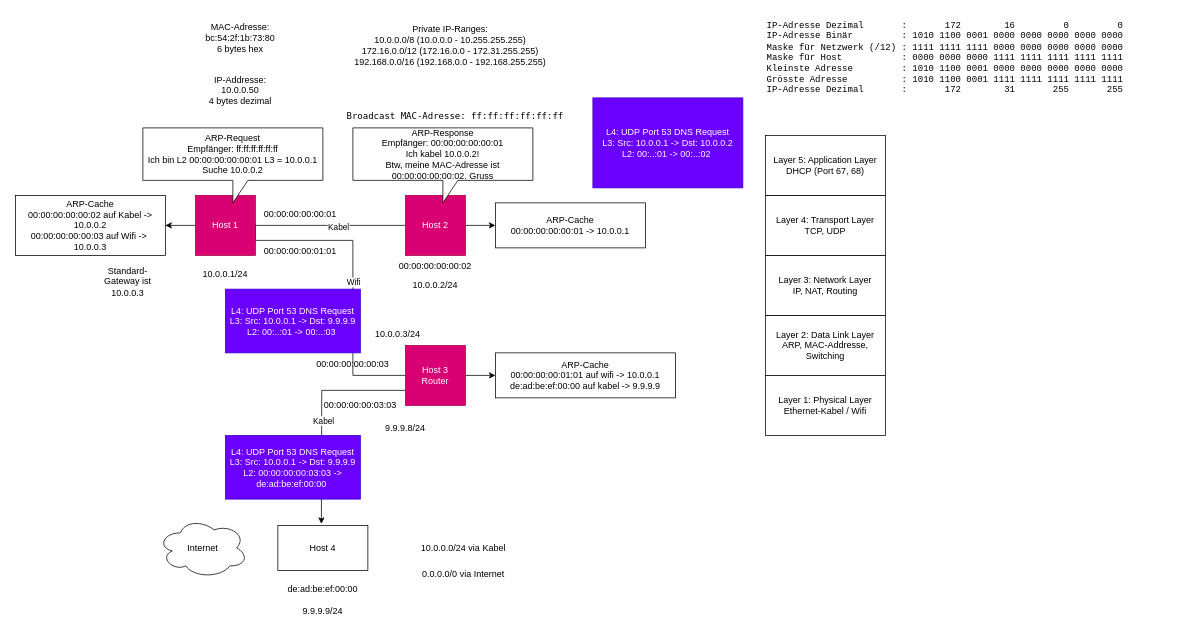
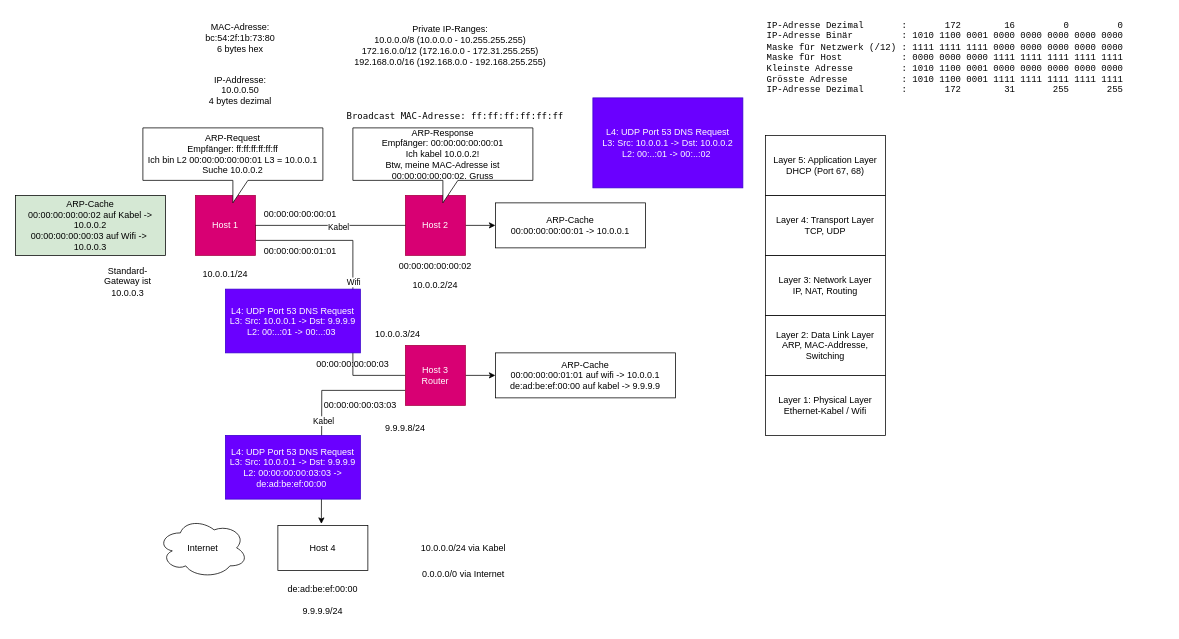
node "ARP-Cache 00:00:00:00:00:02 auf Kabel -> 10.0.0.2 00:00:00:00:00:03 auf Wifi -> 10.0.0.3": fillcolor #ffffff -> #d5e8d4
edge "Host 1" -> "ARP-Cache 00:00:00:00:00:02 auf Kabel -> 10.0.0.2 00:00:00:00:00:03 auf Wifi -> 10.0.0.3": removed
